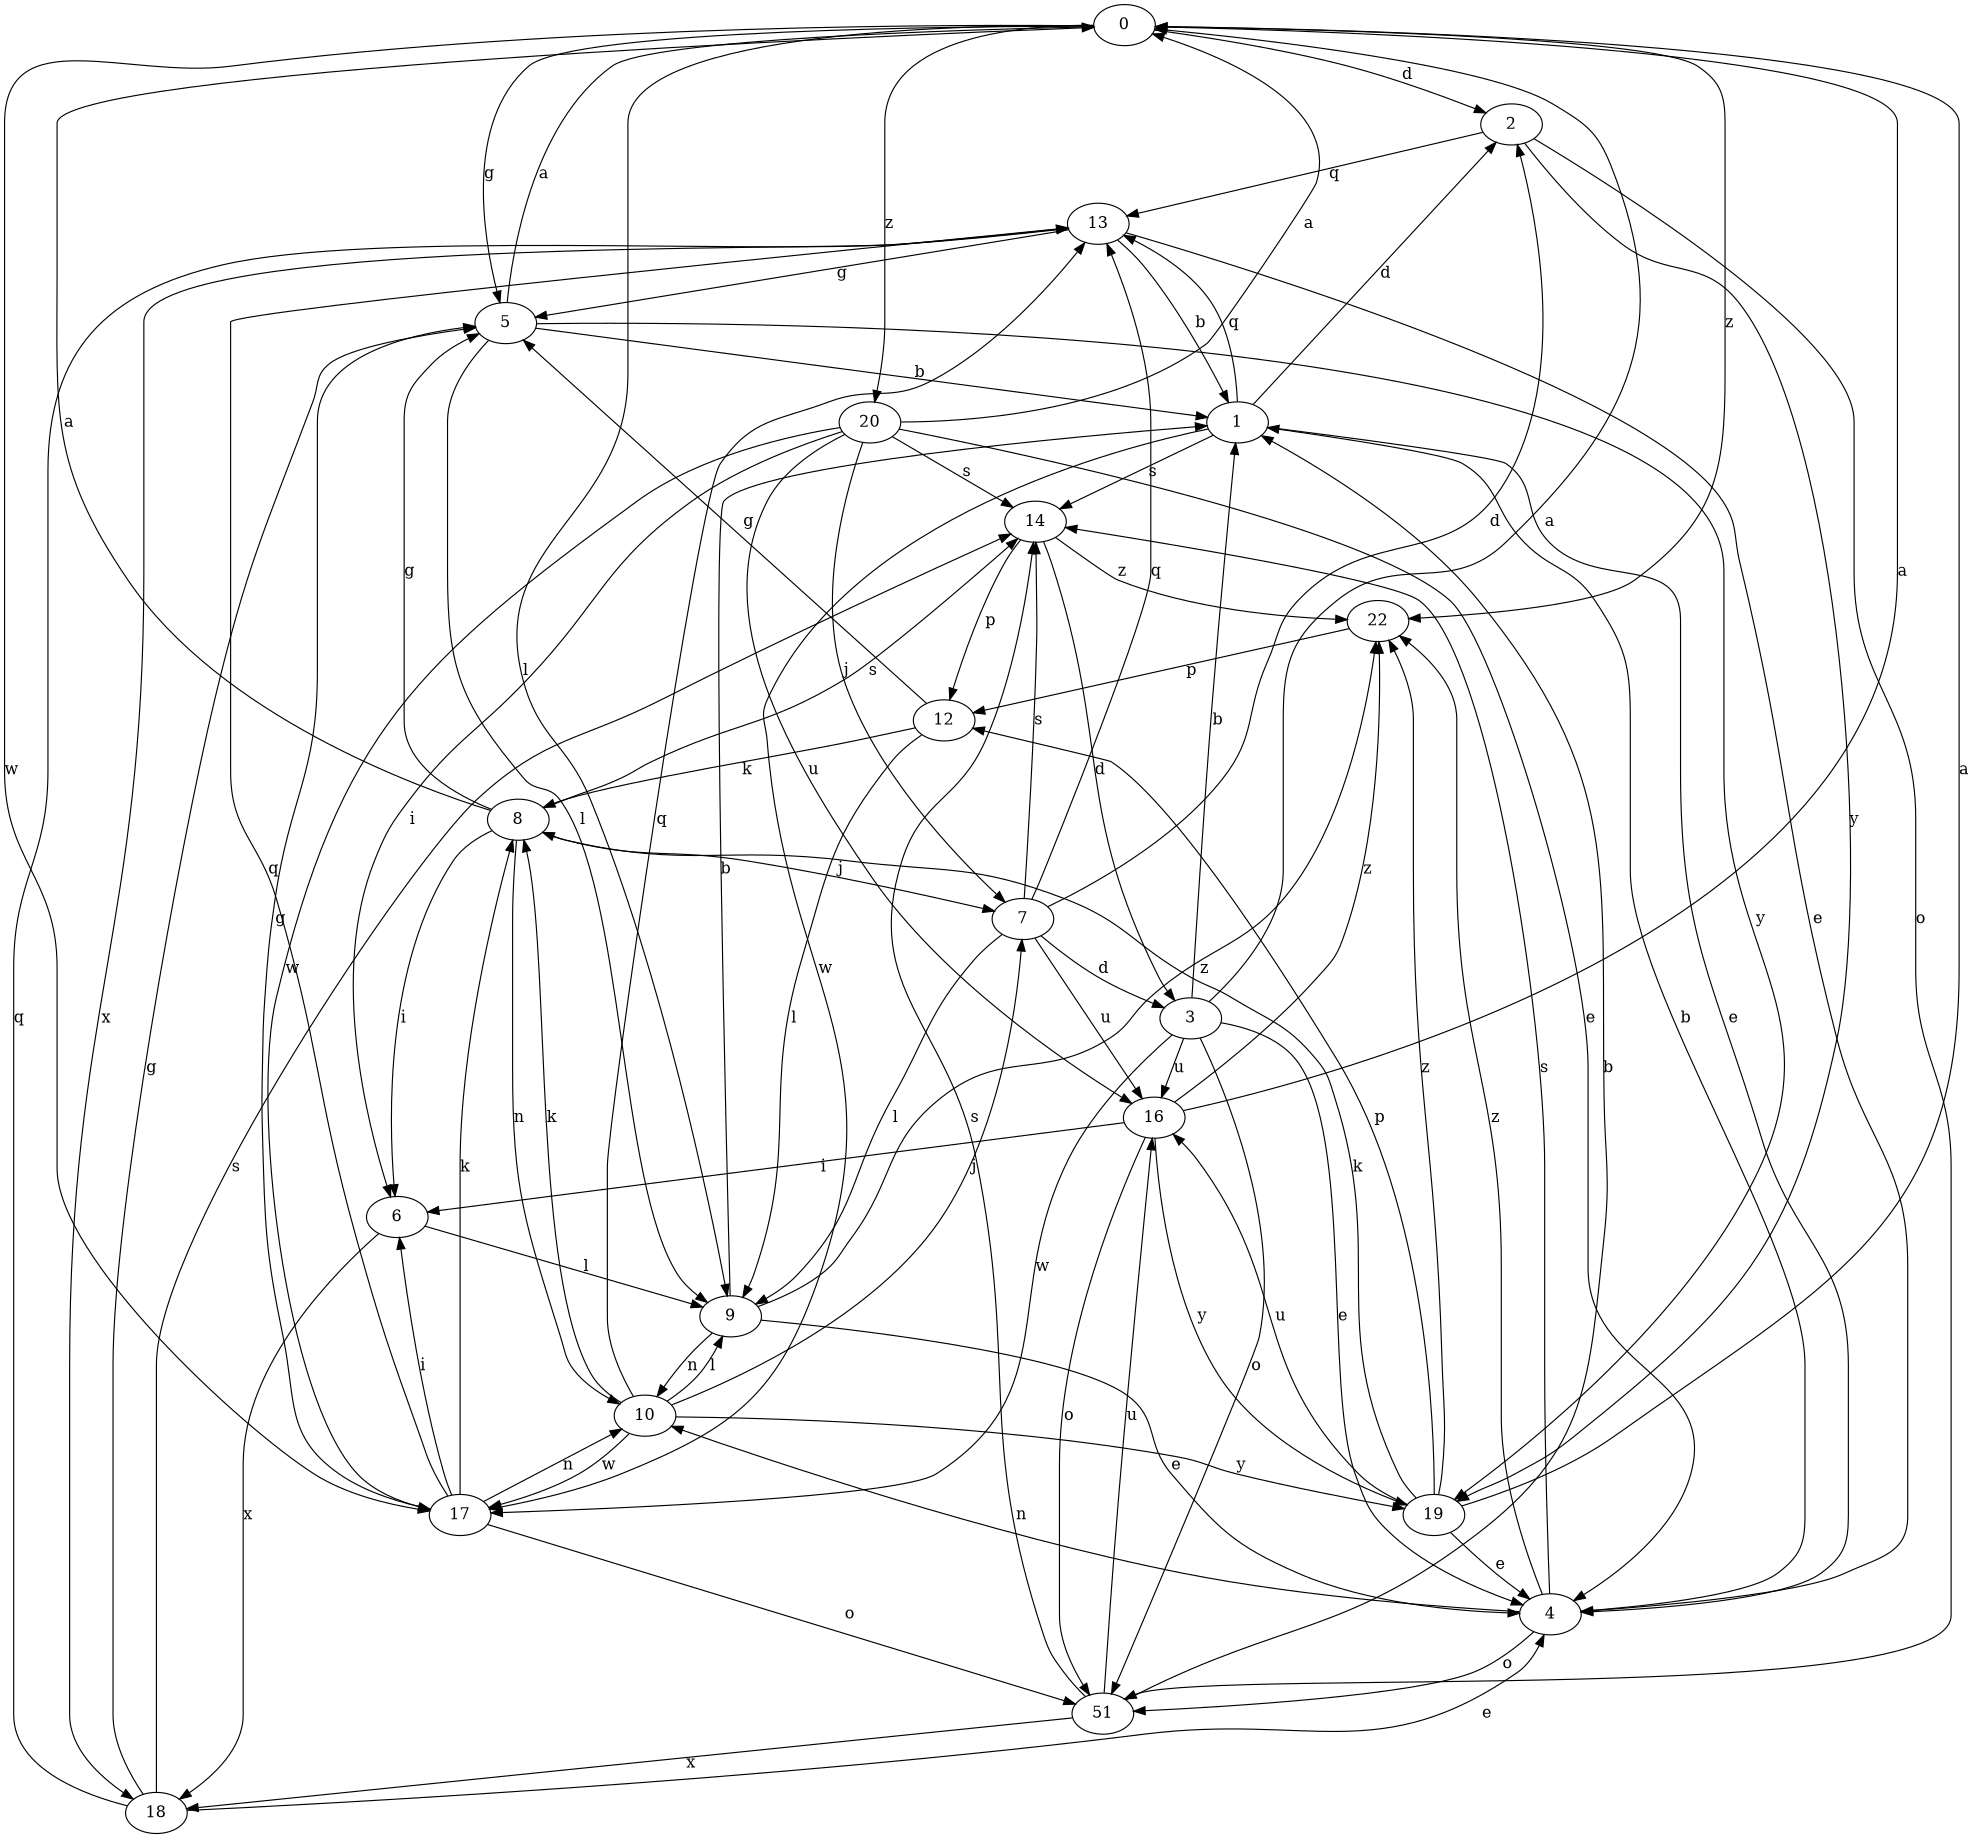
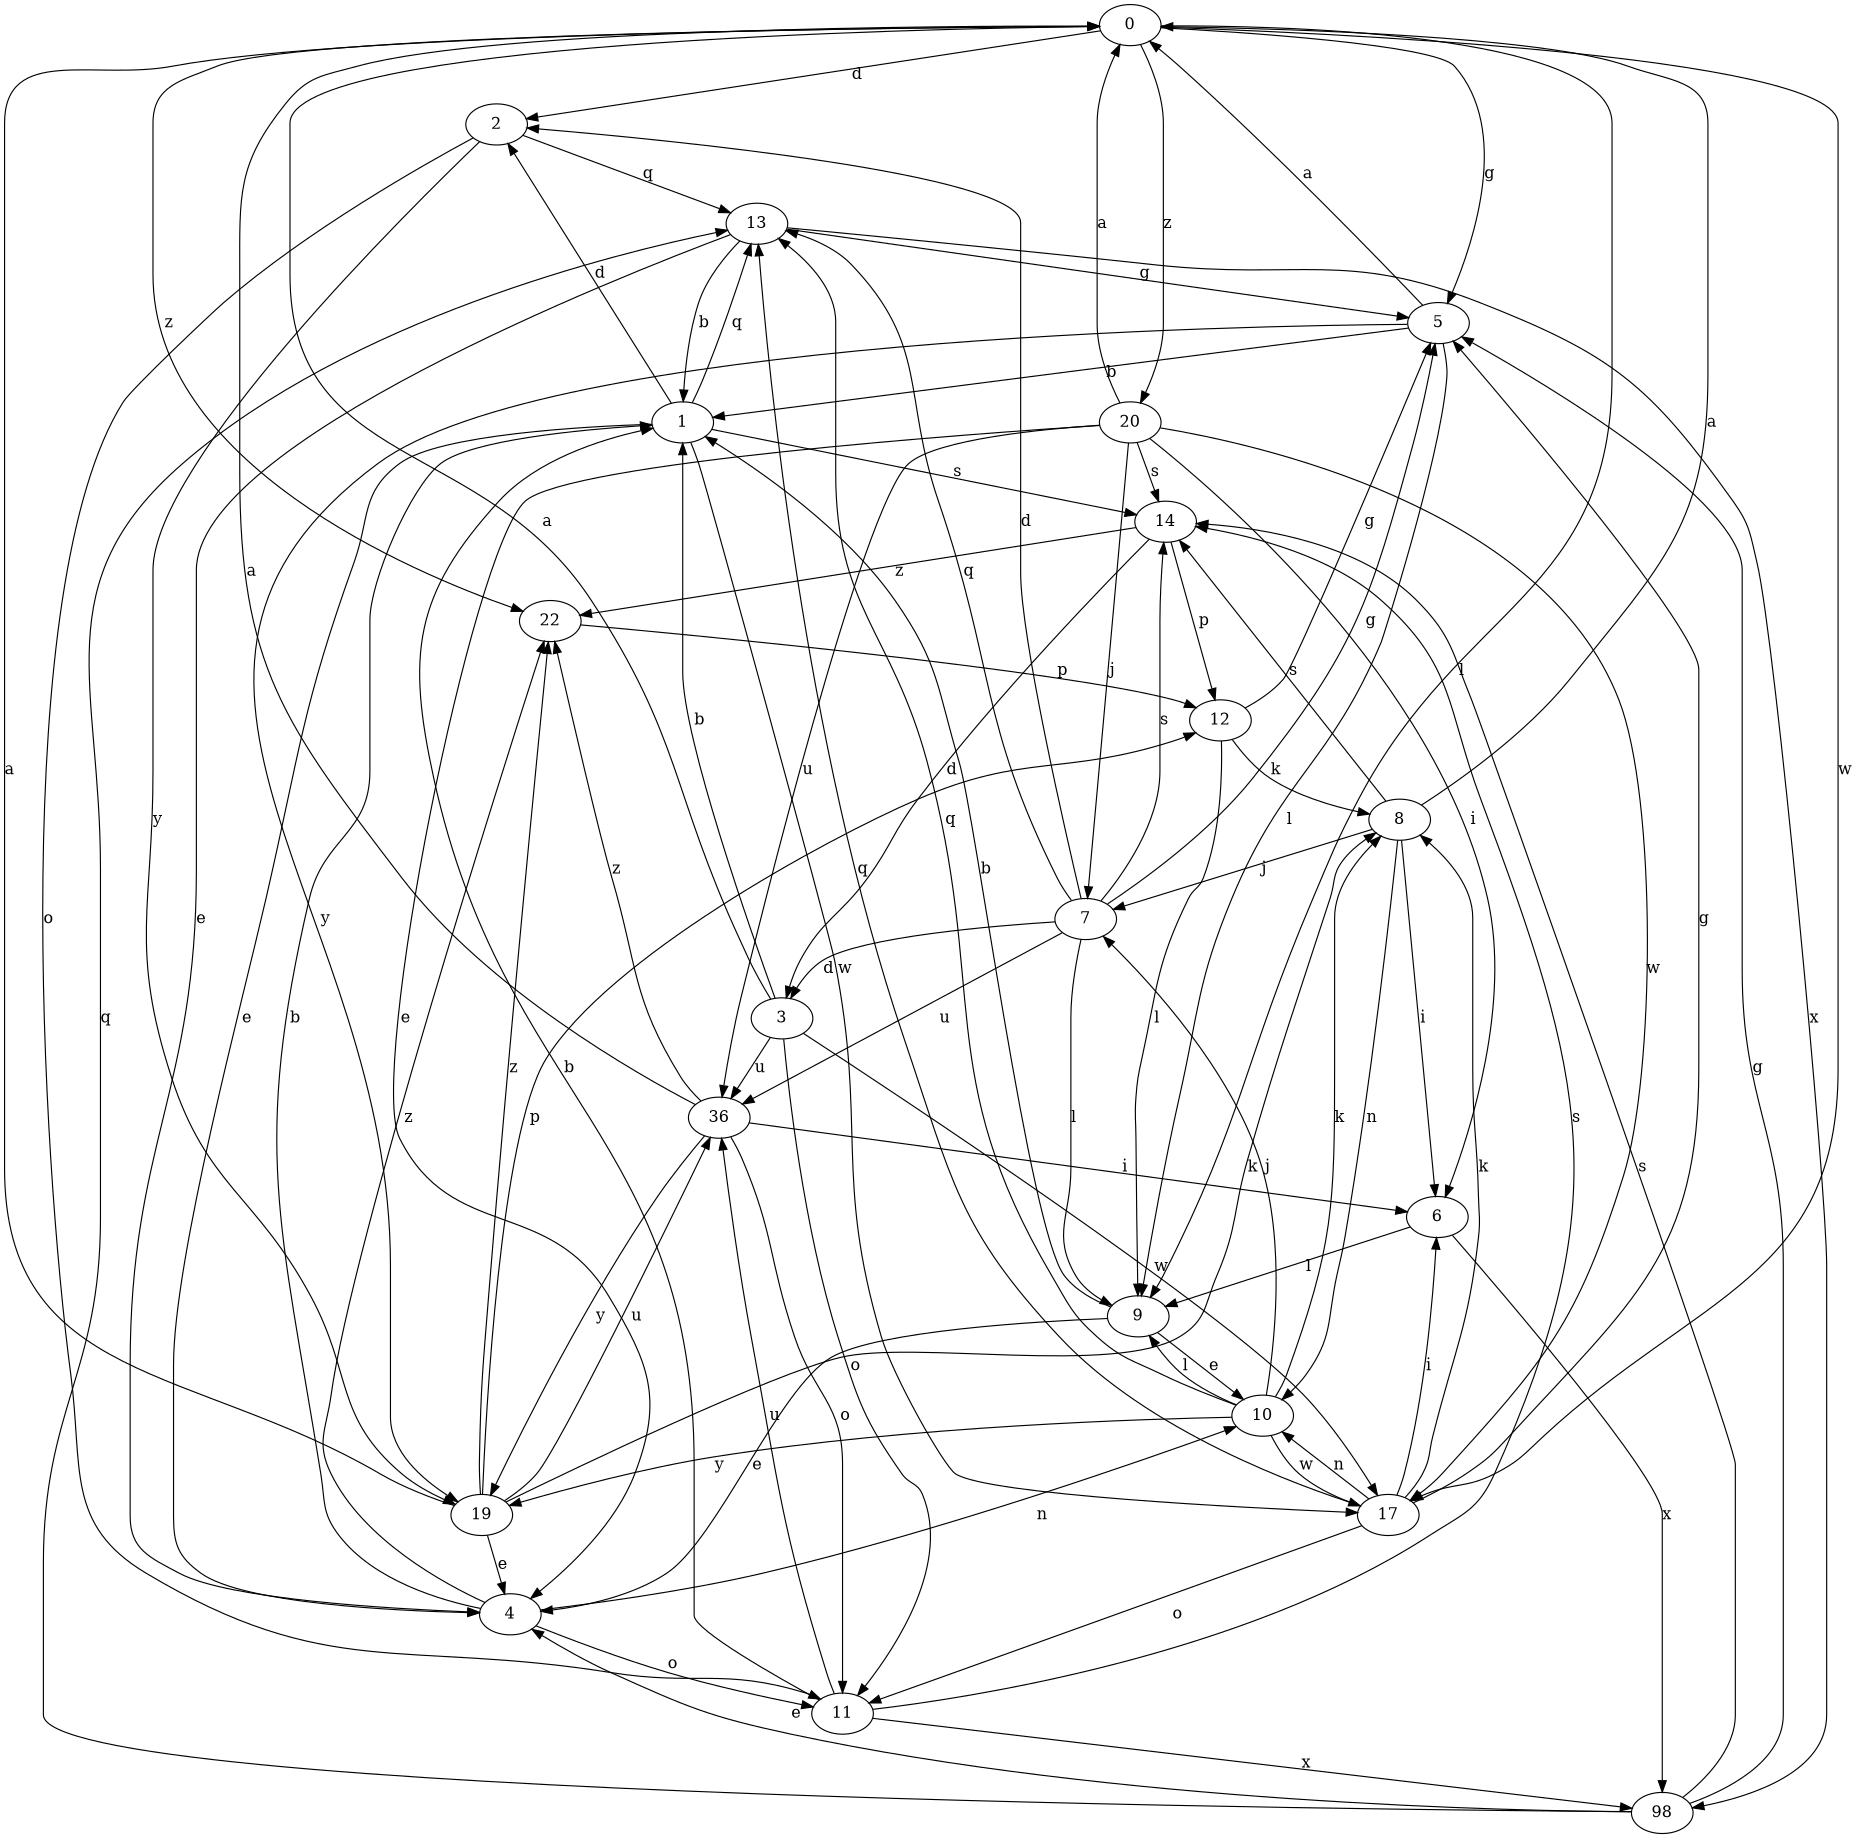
edge "8" -> "5": now "7" -> "5"
edge "4" -> "14": removed, label "s"
edge "9" -> "22": removed, label "z"
node "16": label "16" -> "36"
edge "3" -> "4": removed, label "e"
edge "9" -> "10": label "n" -> "e"
node "51": label "51" -> "11"
node "18": label "18" -> "98"
